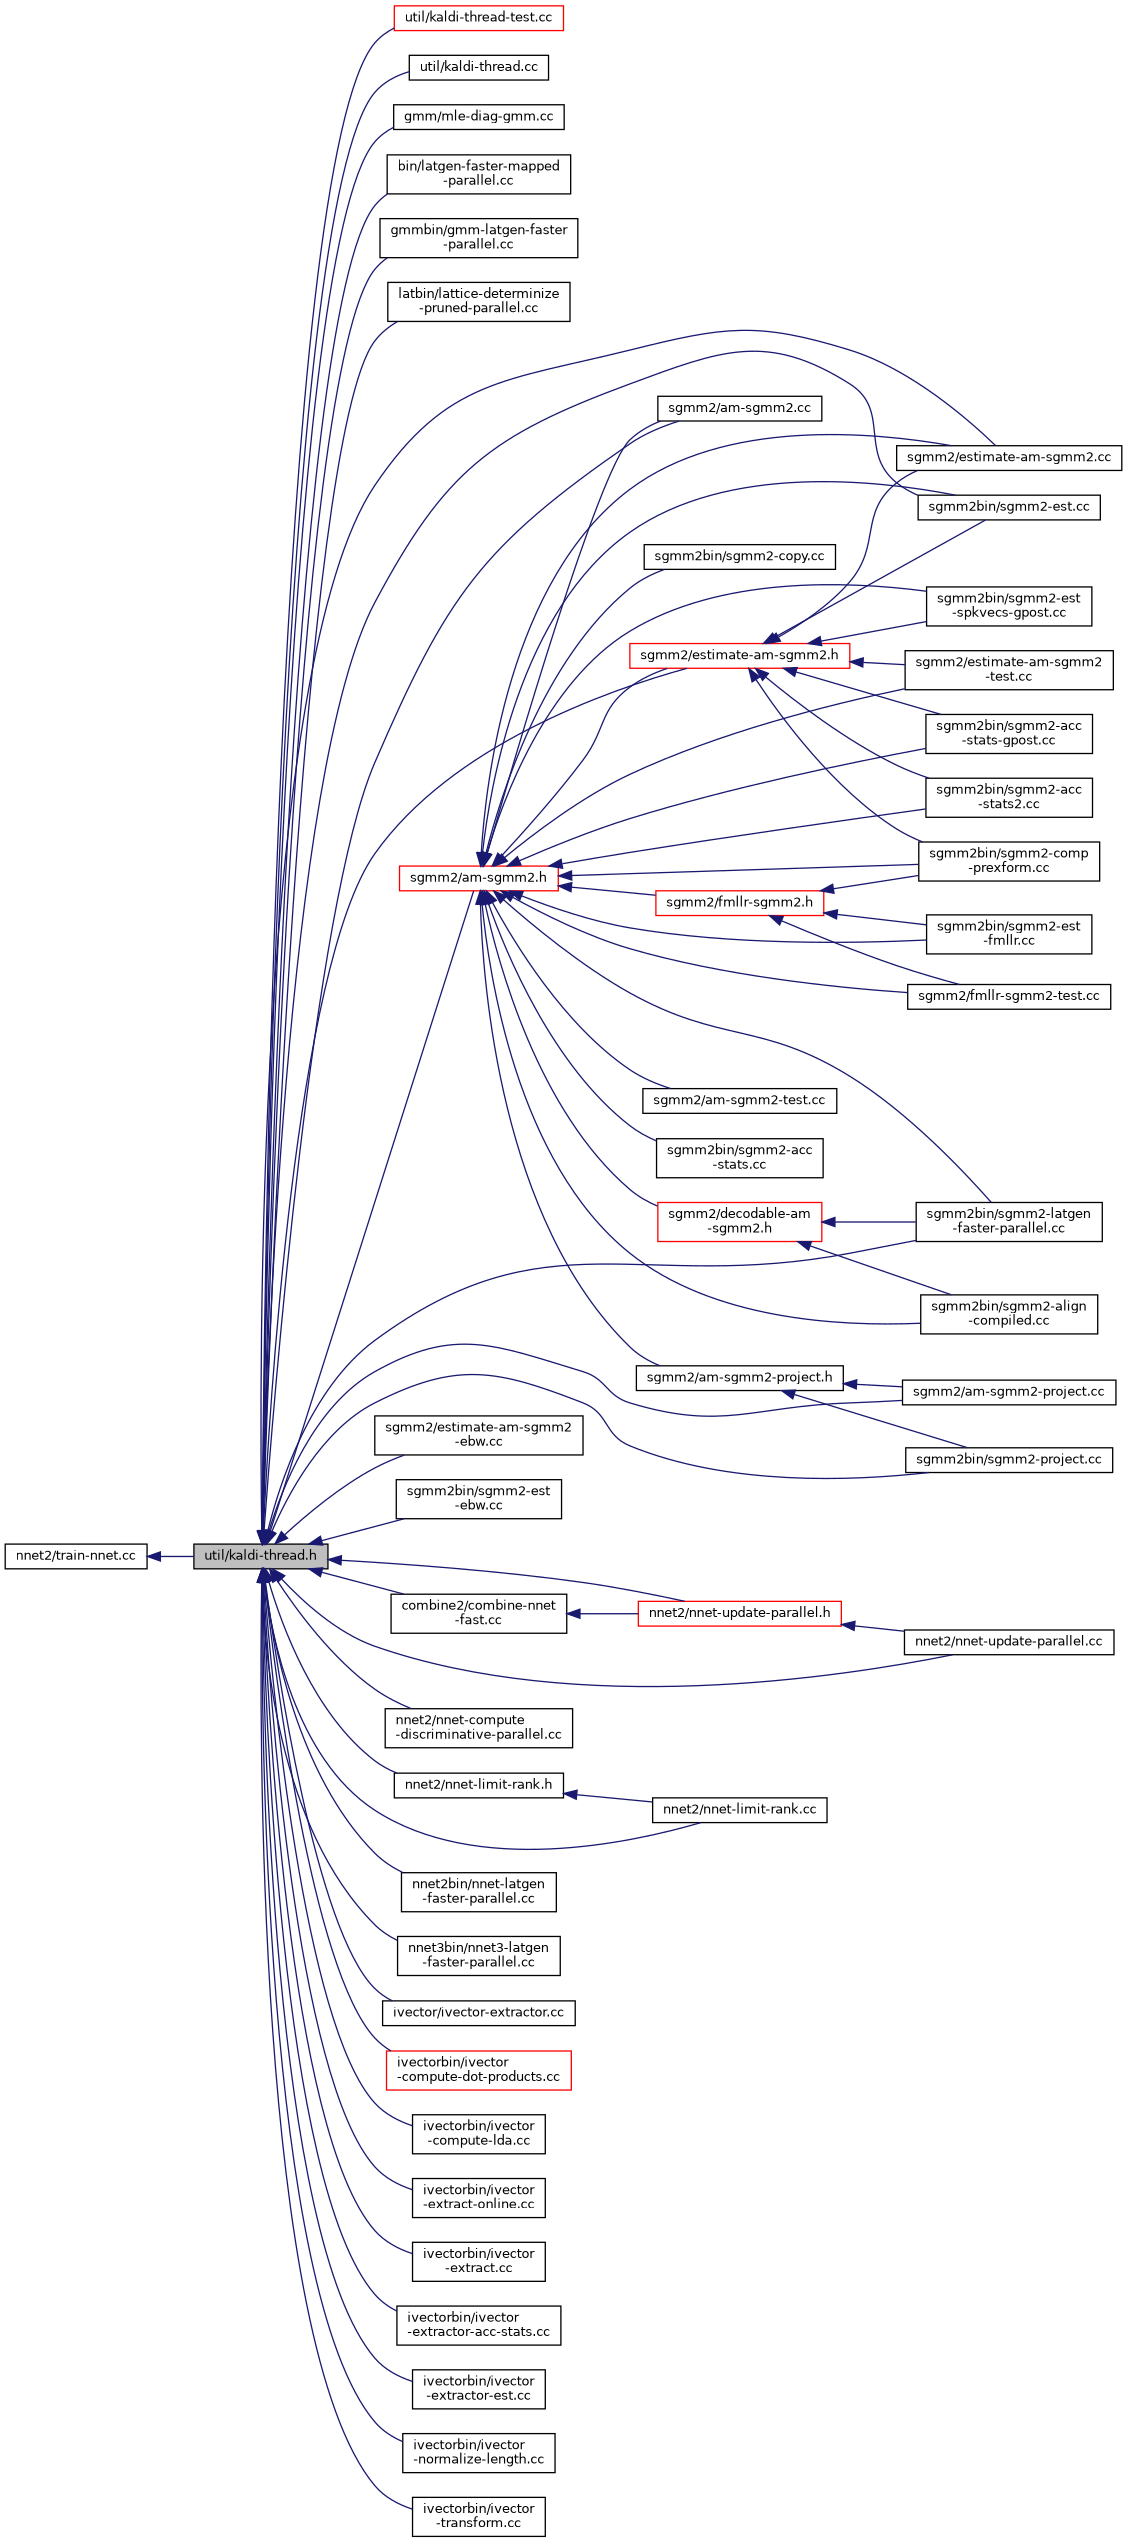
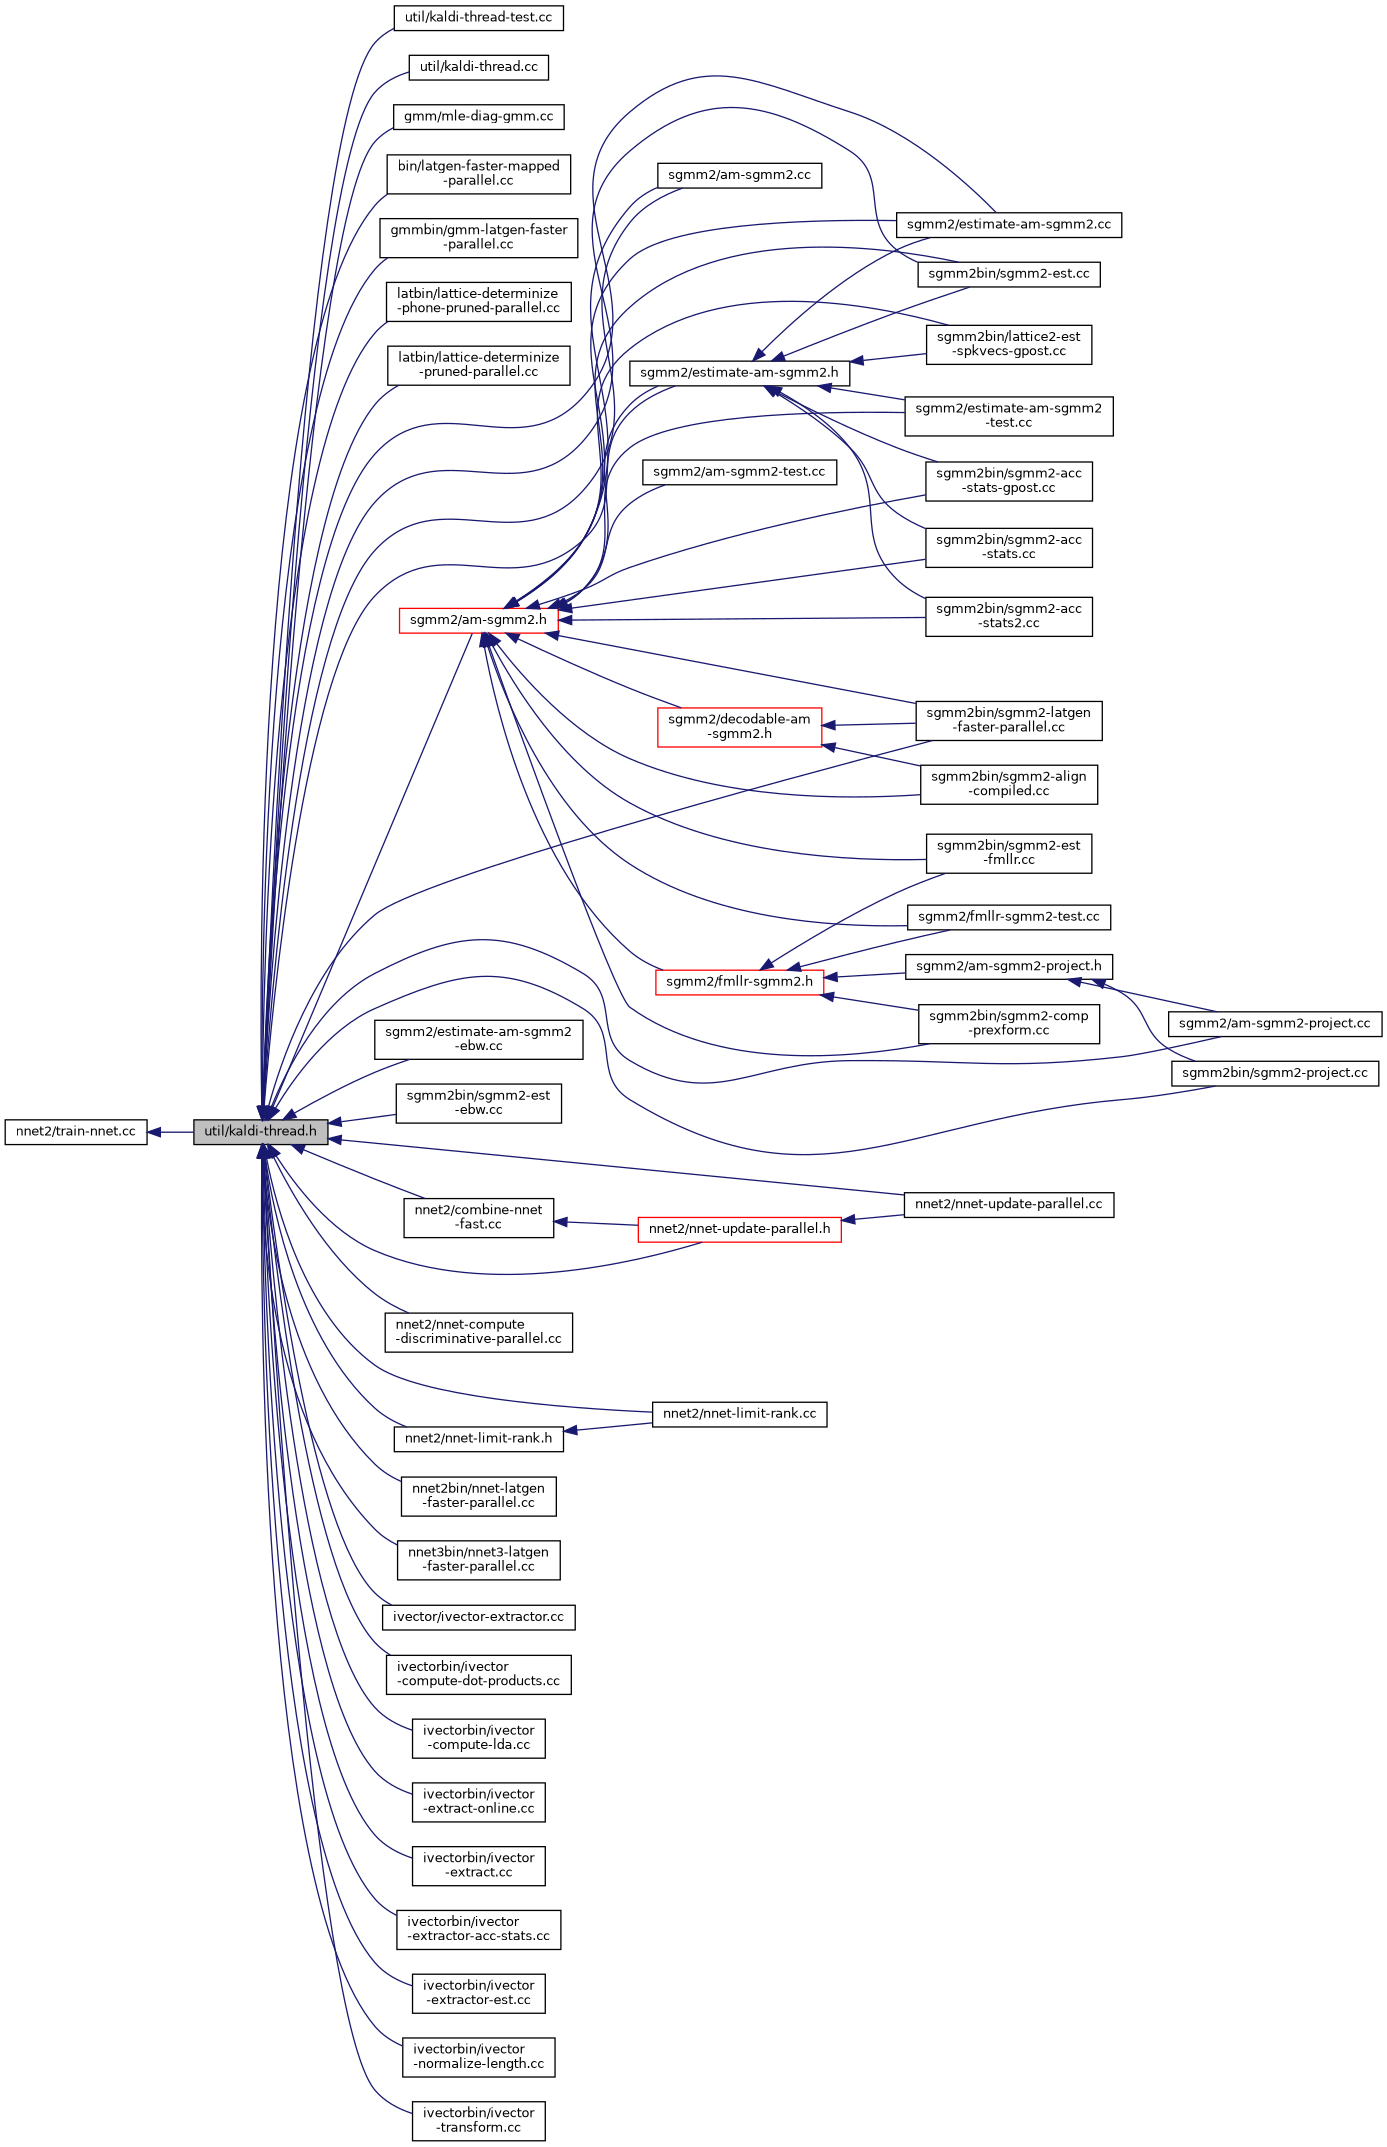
node "util/kaldi-thread-test.cc": color red -> black
node "latbin/lattice-determinize -phone-pruned-parallel.cc": added
node "sgmm2bin/sgmm2-copy.cc": removed
node "sgmm2bin/sgmm2-est -spkvecs-gpost.cc": label "sgmm2bin/sgmm2-est -spkvecs-gpost.cc" -> "sgmm2bin/lattice2-est -spkvecs-gpost.cc"
node "sgmm2/estimate-am-sgmm2.h": color red -> black
edge "sgmm2bin/sgmm2-comp -prexform.cc" -> "sgmm2/estimate-am-sgmm2.h": now "sgmm2bin/sgmm2-acc -stats.cc" -> "sgmm2/estimate-am-sgmm2.h"
edge "sgmm2/am-sgmm2-project.h" -> "sgmm2/am-sgmm2.h": now "sgmm2/am-sgmm2-project.h" -> "sgmm2/fmllr-sgmm2.h"
node "combine2/combine-nnet -fast.cc": label "combine2/combine-nnet -fast.cc" -> "nnet2/combine-nnet -fast.cc"
node "ivectorbin/ivector -compute-dot-products.cc": color red -> black
